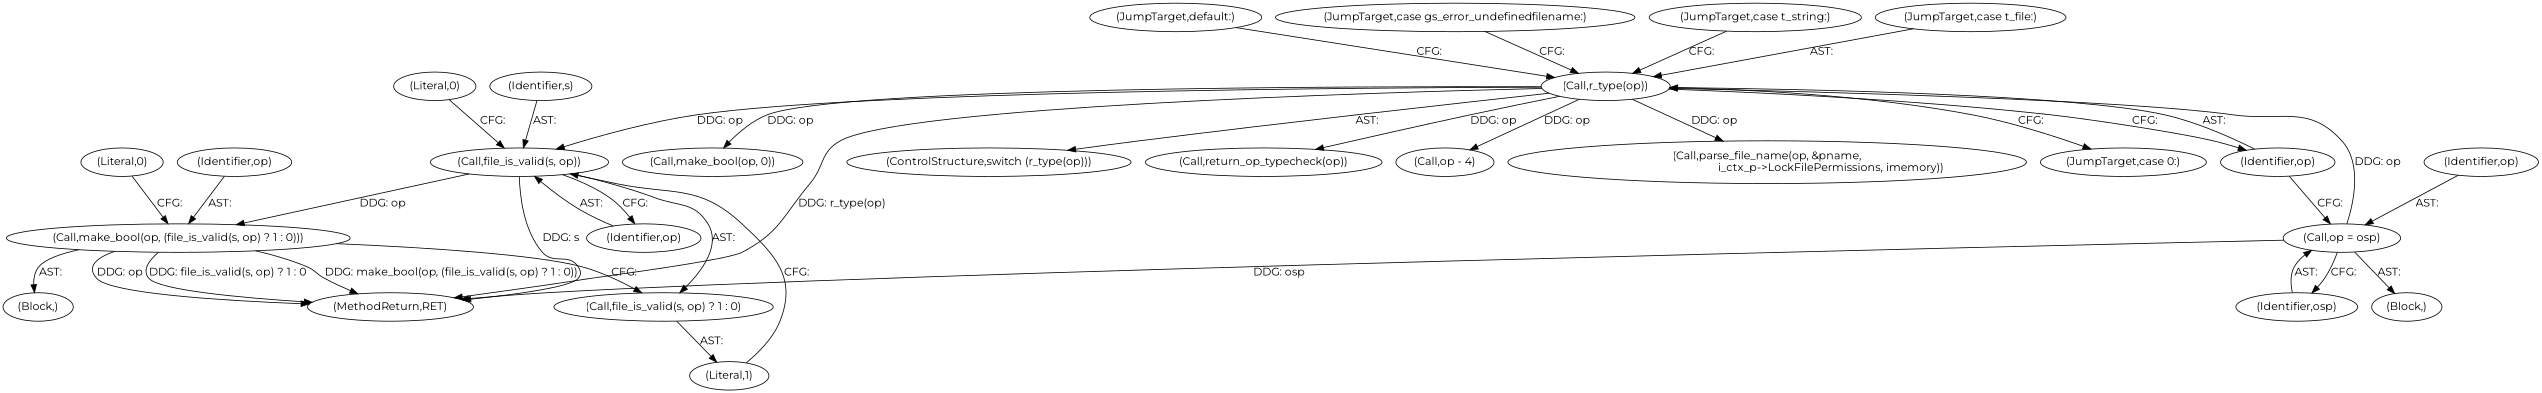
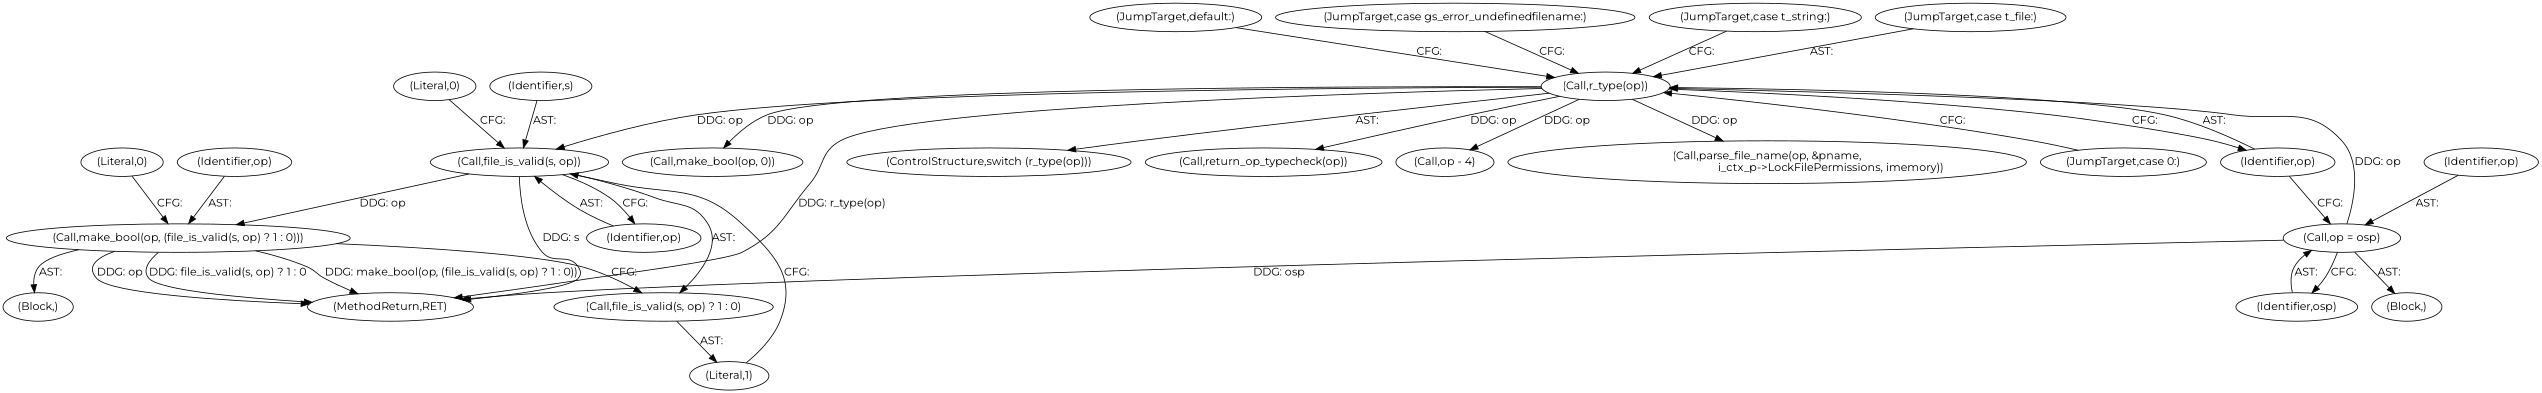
edge "(Call,r_type(op))" -> "(JumpTarget,case 0:)": reversed
